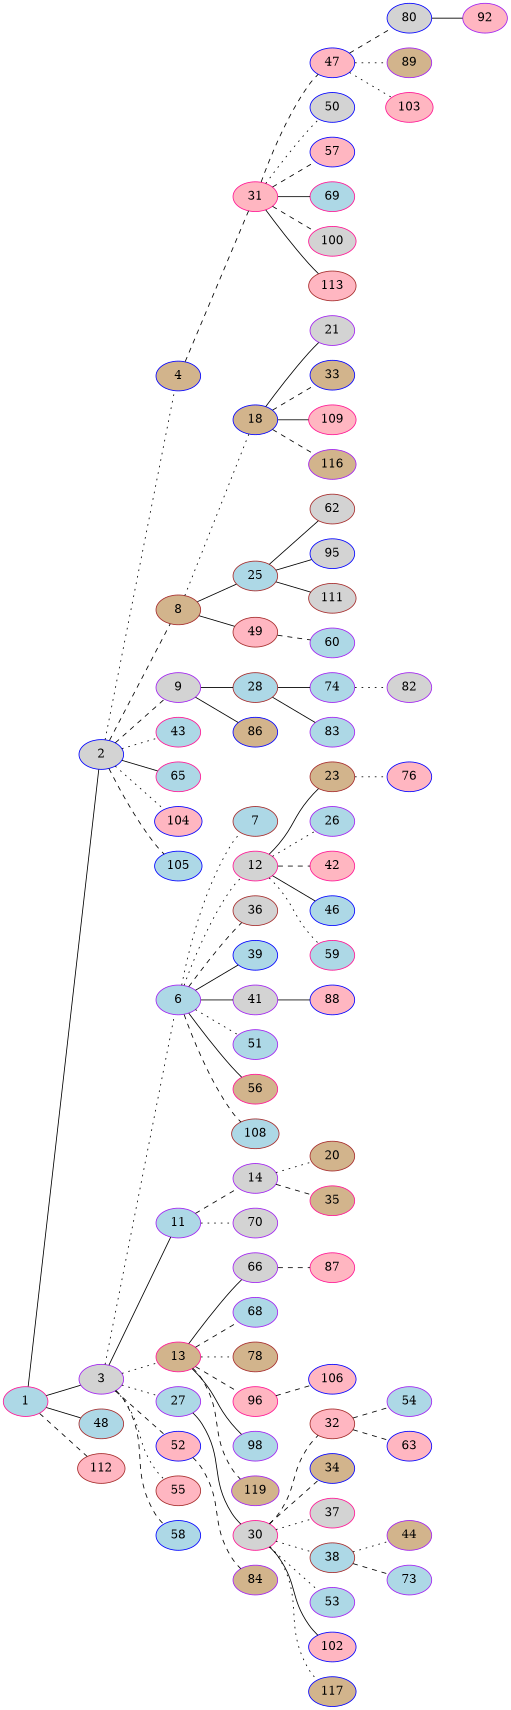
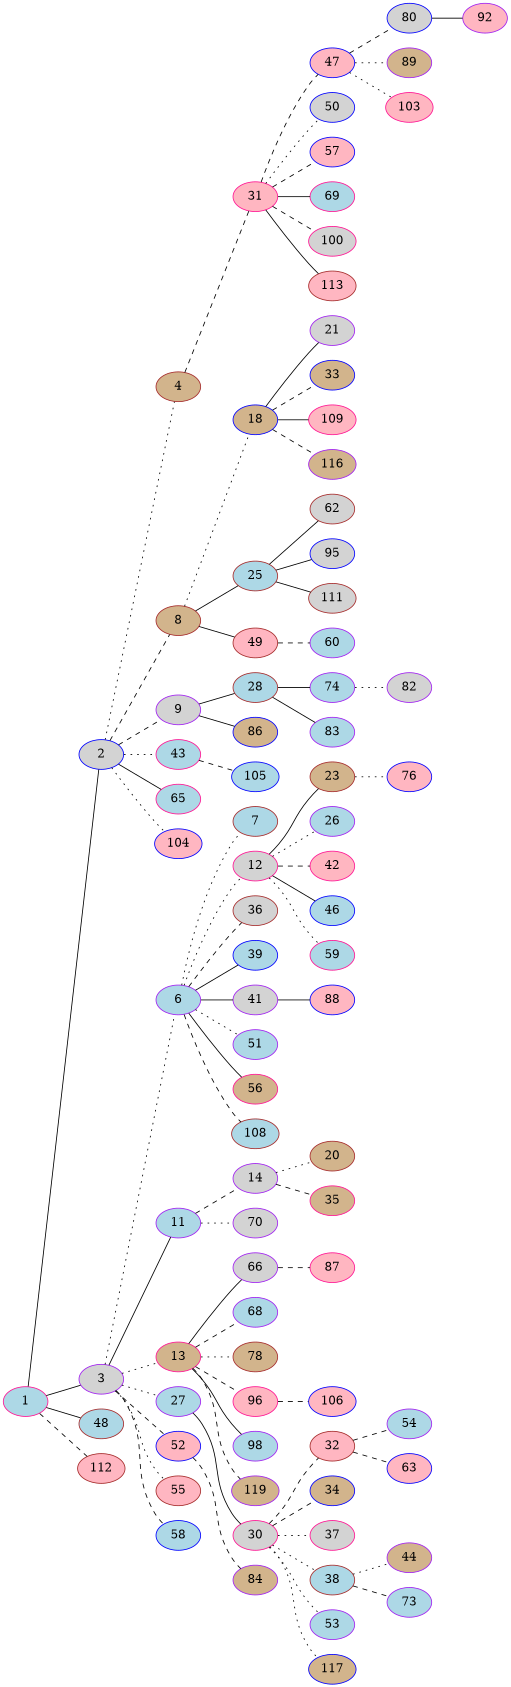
node "4": color blue -> brown
edge "2" -- "105": now "43" -- "105"
node "102": removed
